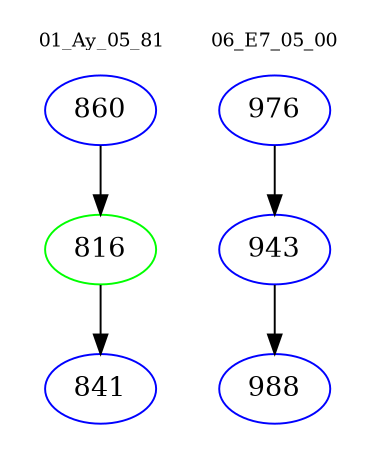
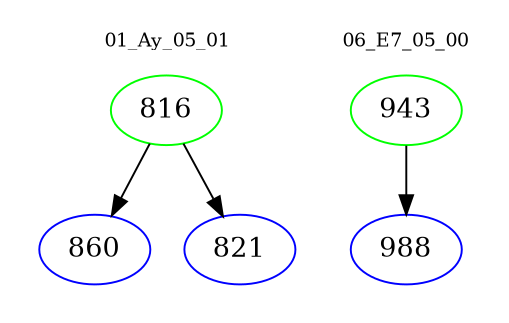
cluster "01_Ay_05_81": label "01_Ay_05_81" -> "01_Ay_05_01"
node "976": removed
edge "860" -> "816": reversed
node "943": color blue -> green
node "841": label "841" -> "821"
